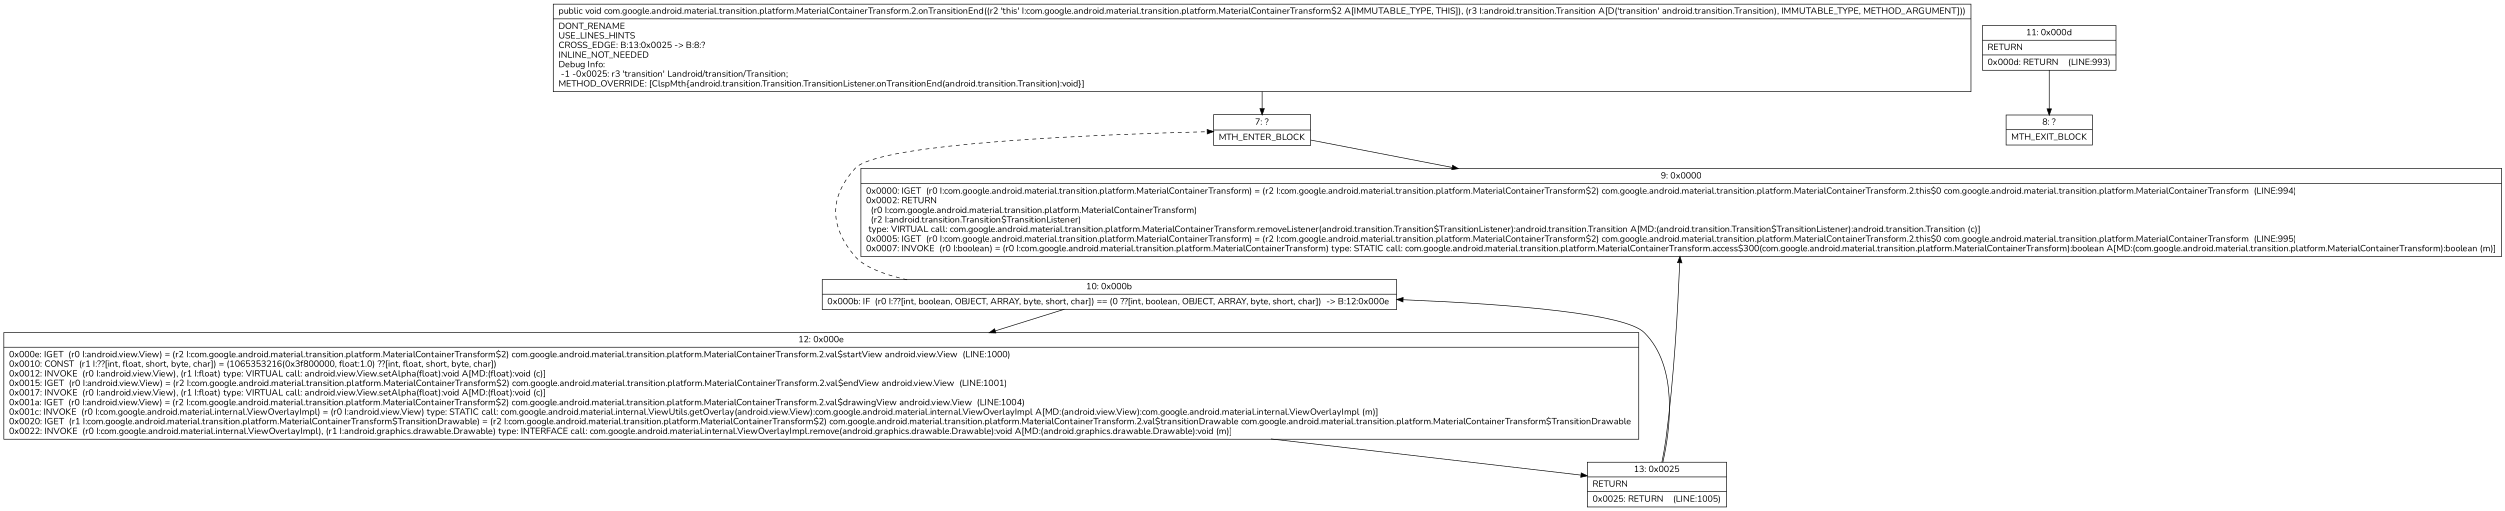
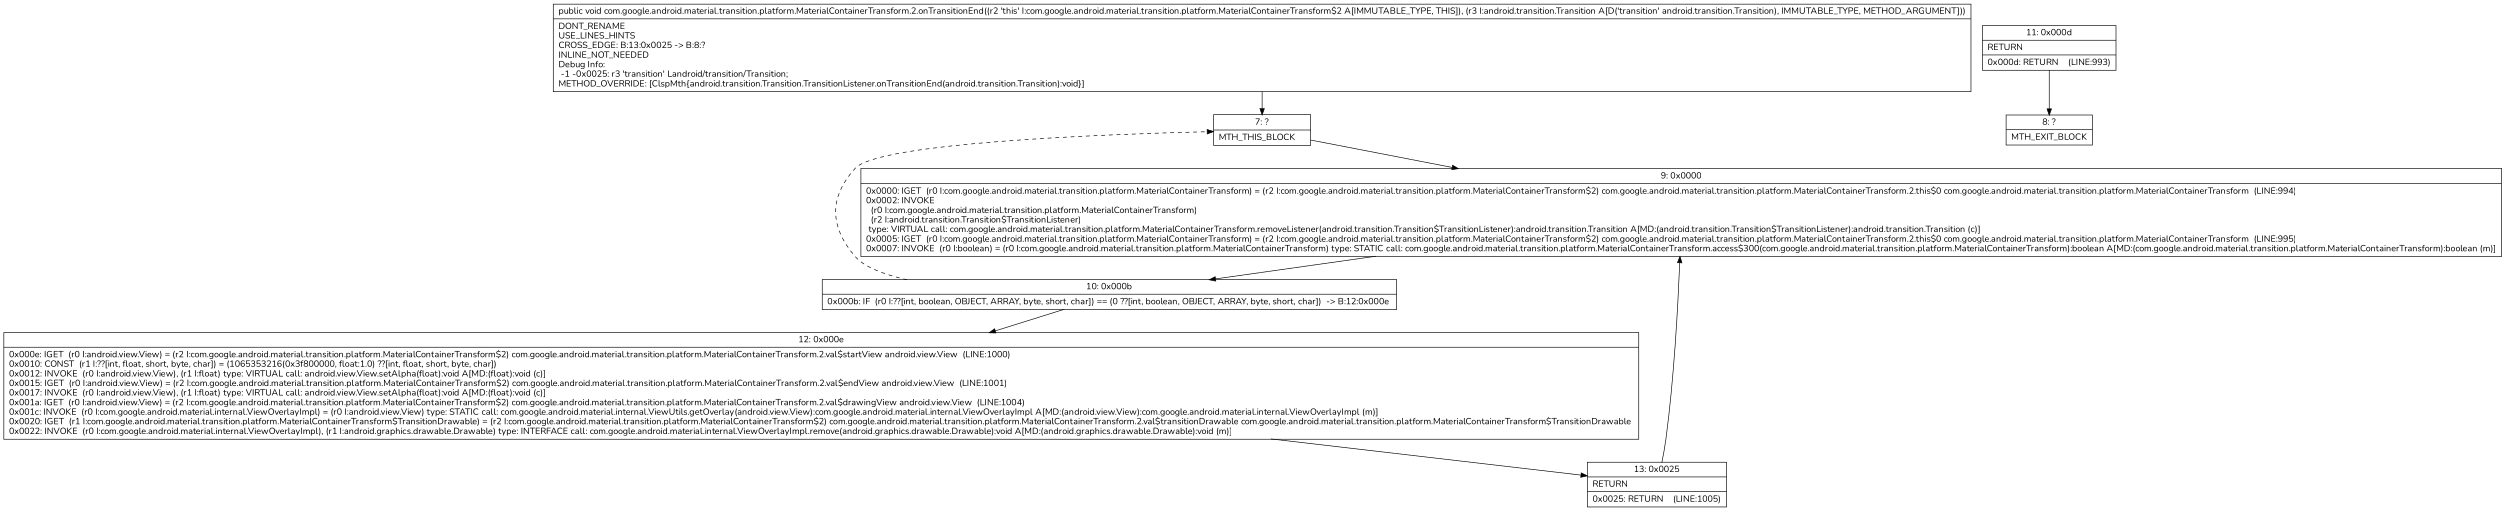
node "7: ?": text "MTH_ENTER_BLOCK" -> "MTH_THIS_BLOCK"
node "9: 0x0000": text "0x0002: RETURN" -> "0x0002: INVOKE"
edge "13: 0x0025" -> "10: 0x000b": now "9: 0x0000" -> "10: 0x000b"
